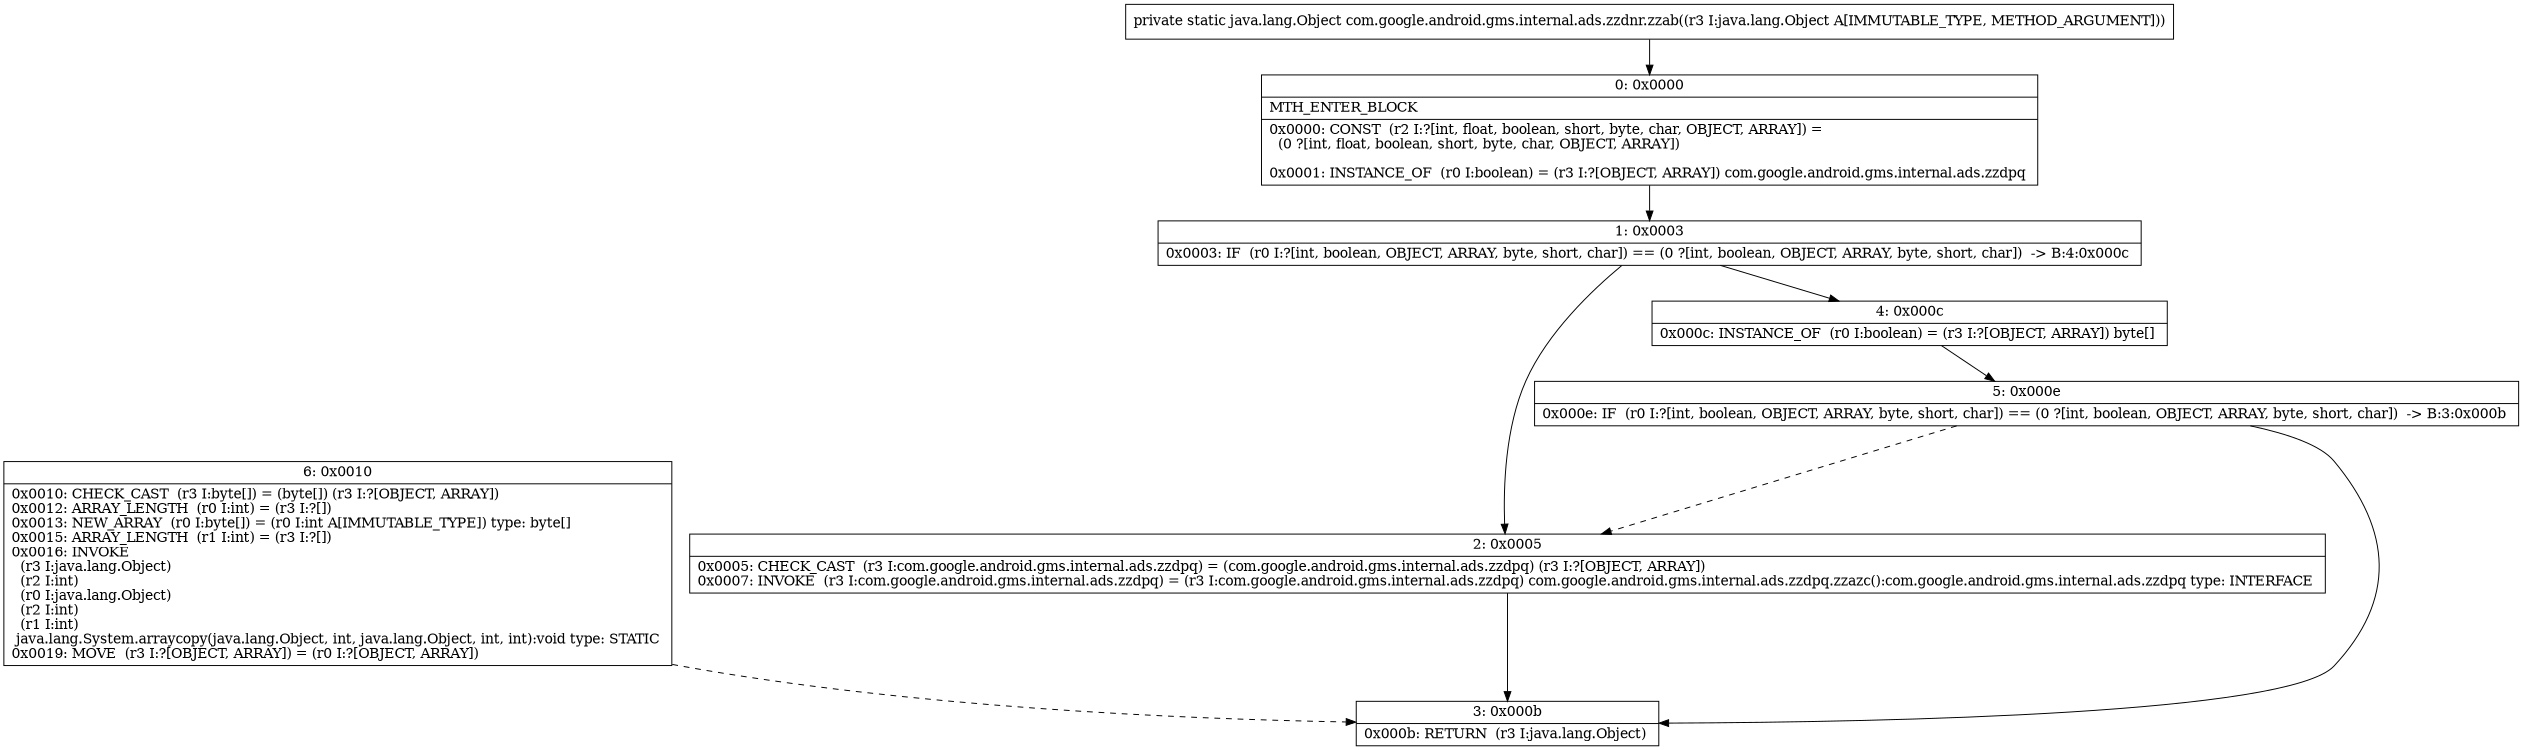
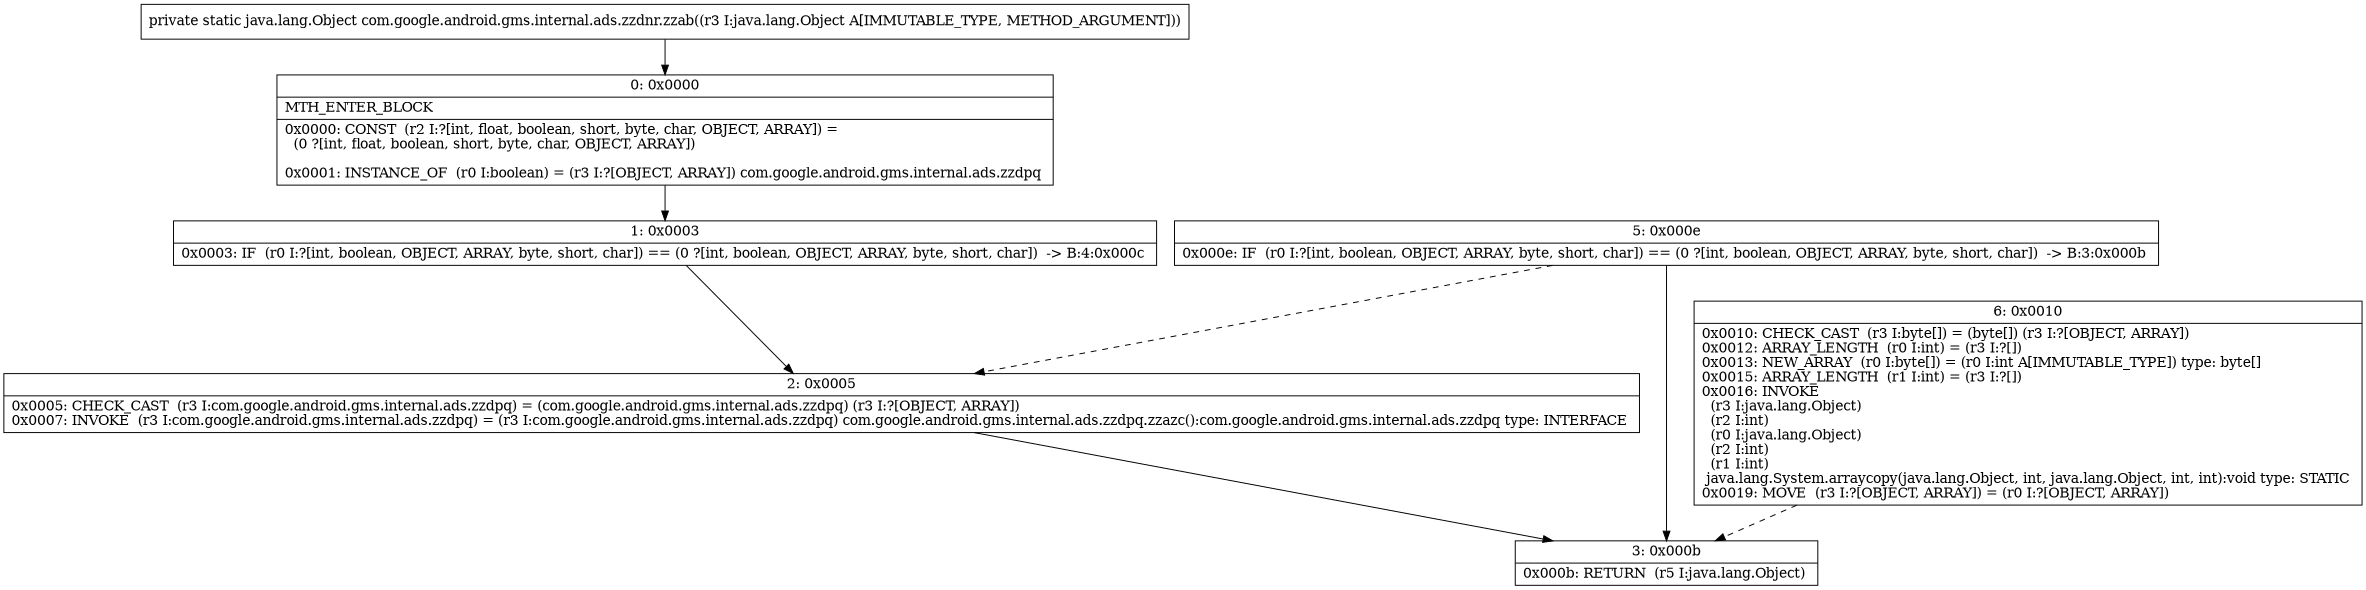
node "4: 0x000c": removed
node "3: 0x000b": text "0x000b: RETURN  (r3 I:java.lang.Object)" -> "0x000b: RETURN  (r5 I:java.lang.Object)"
